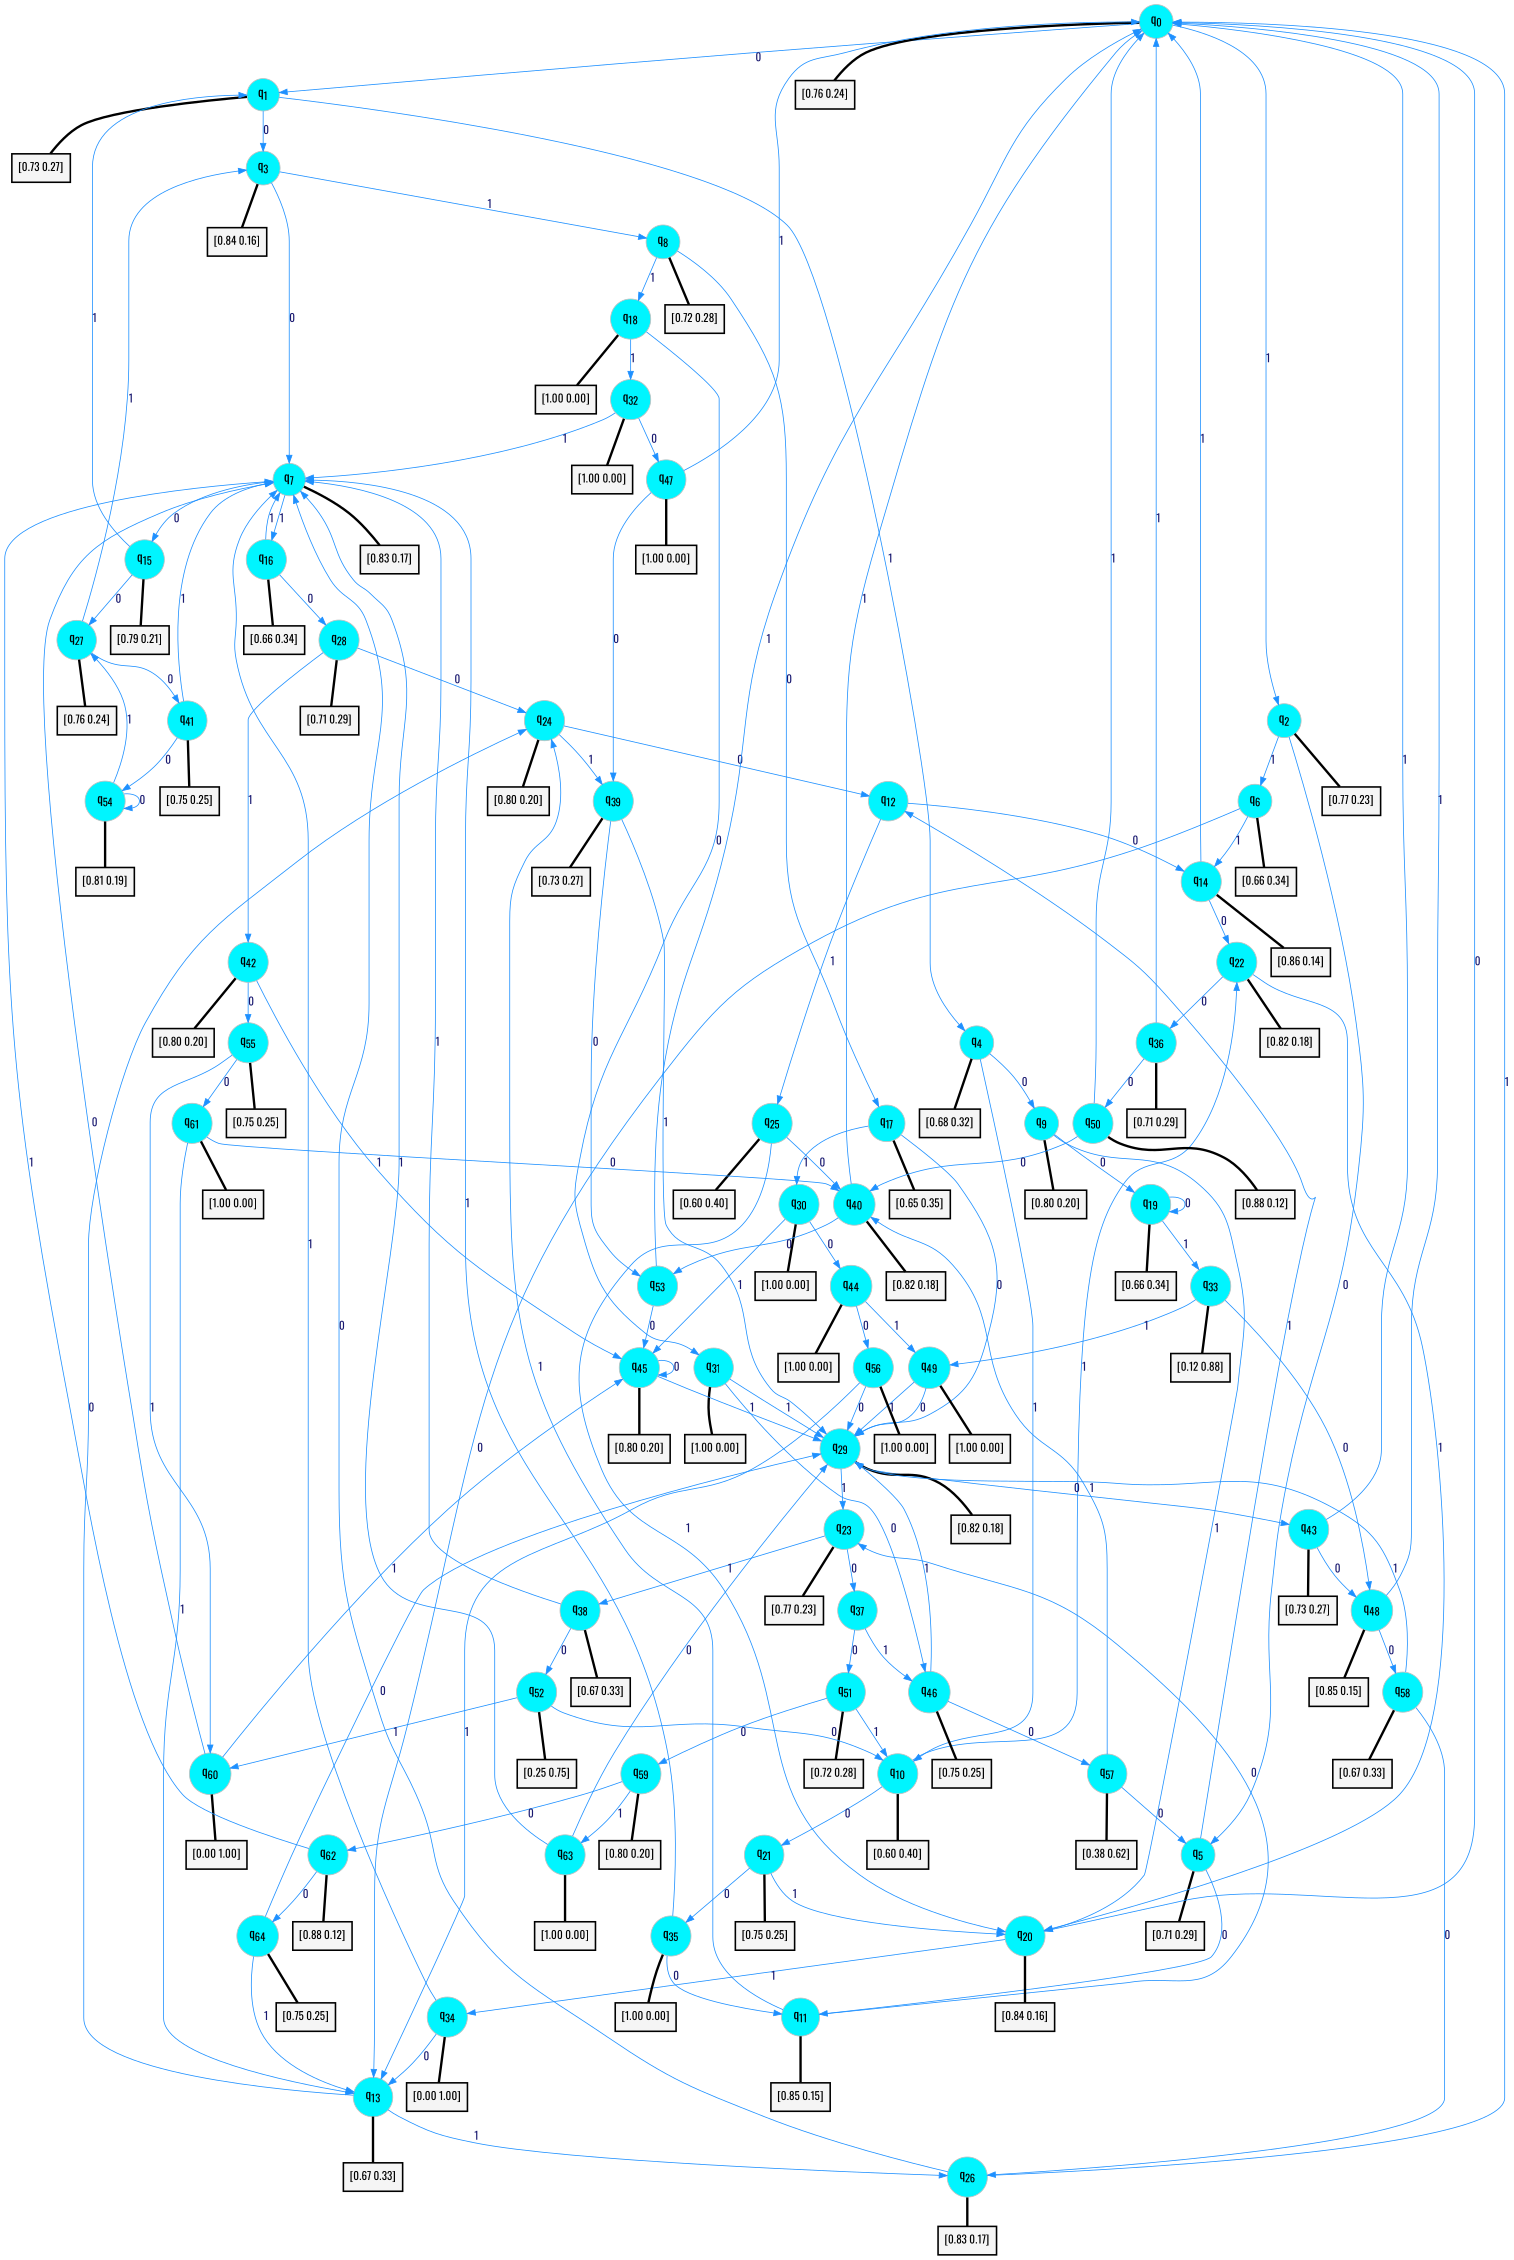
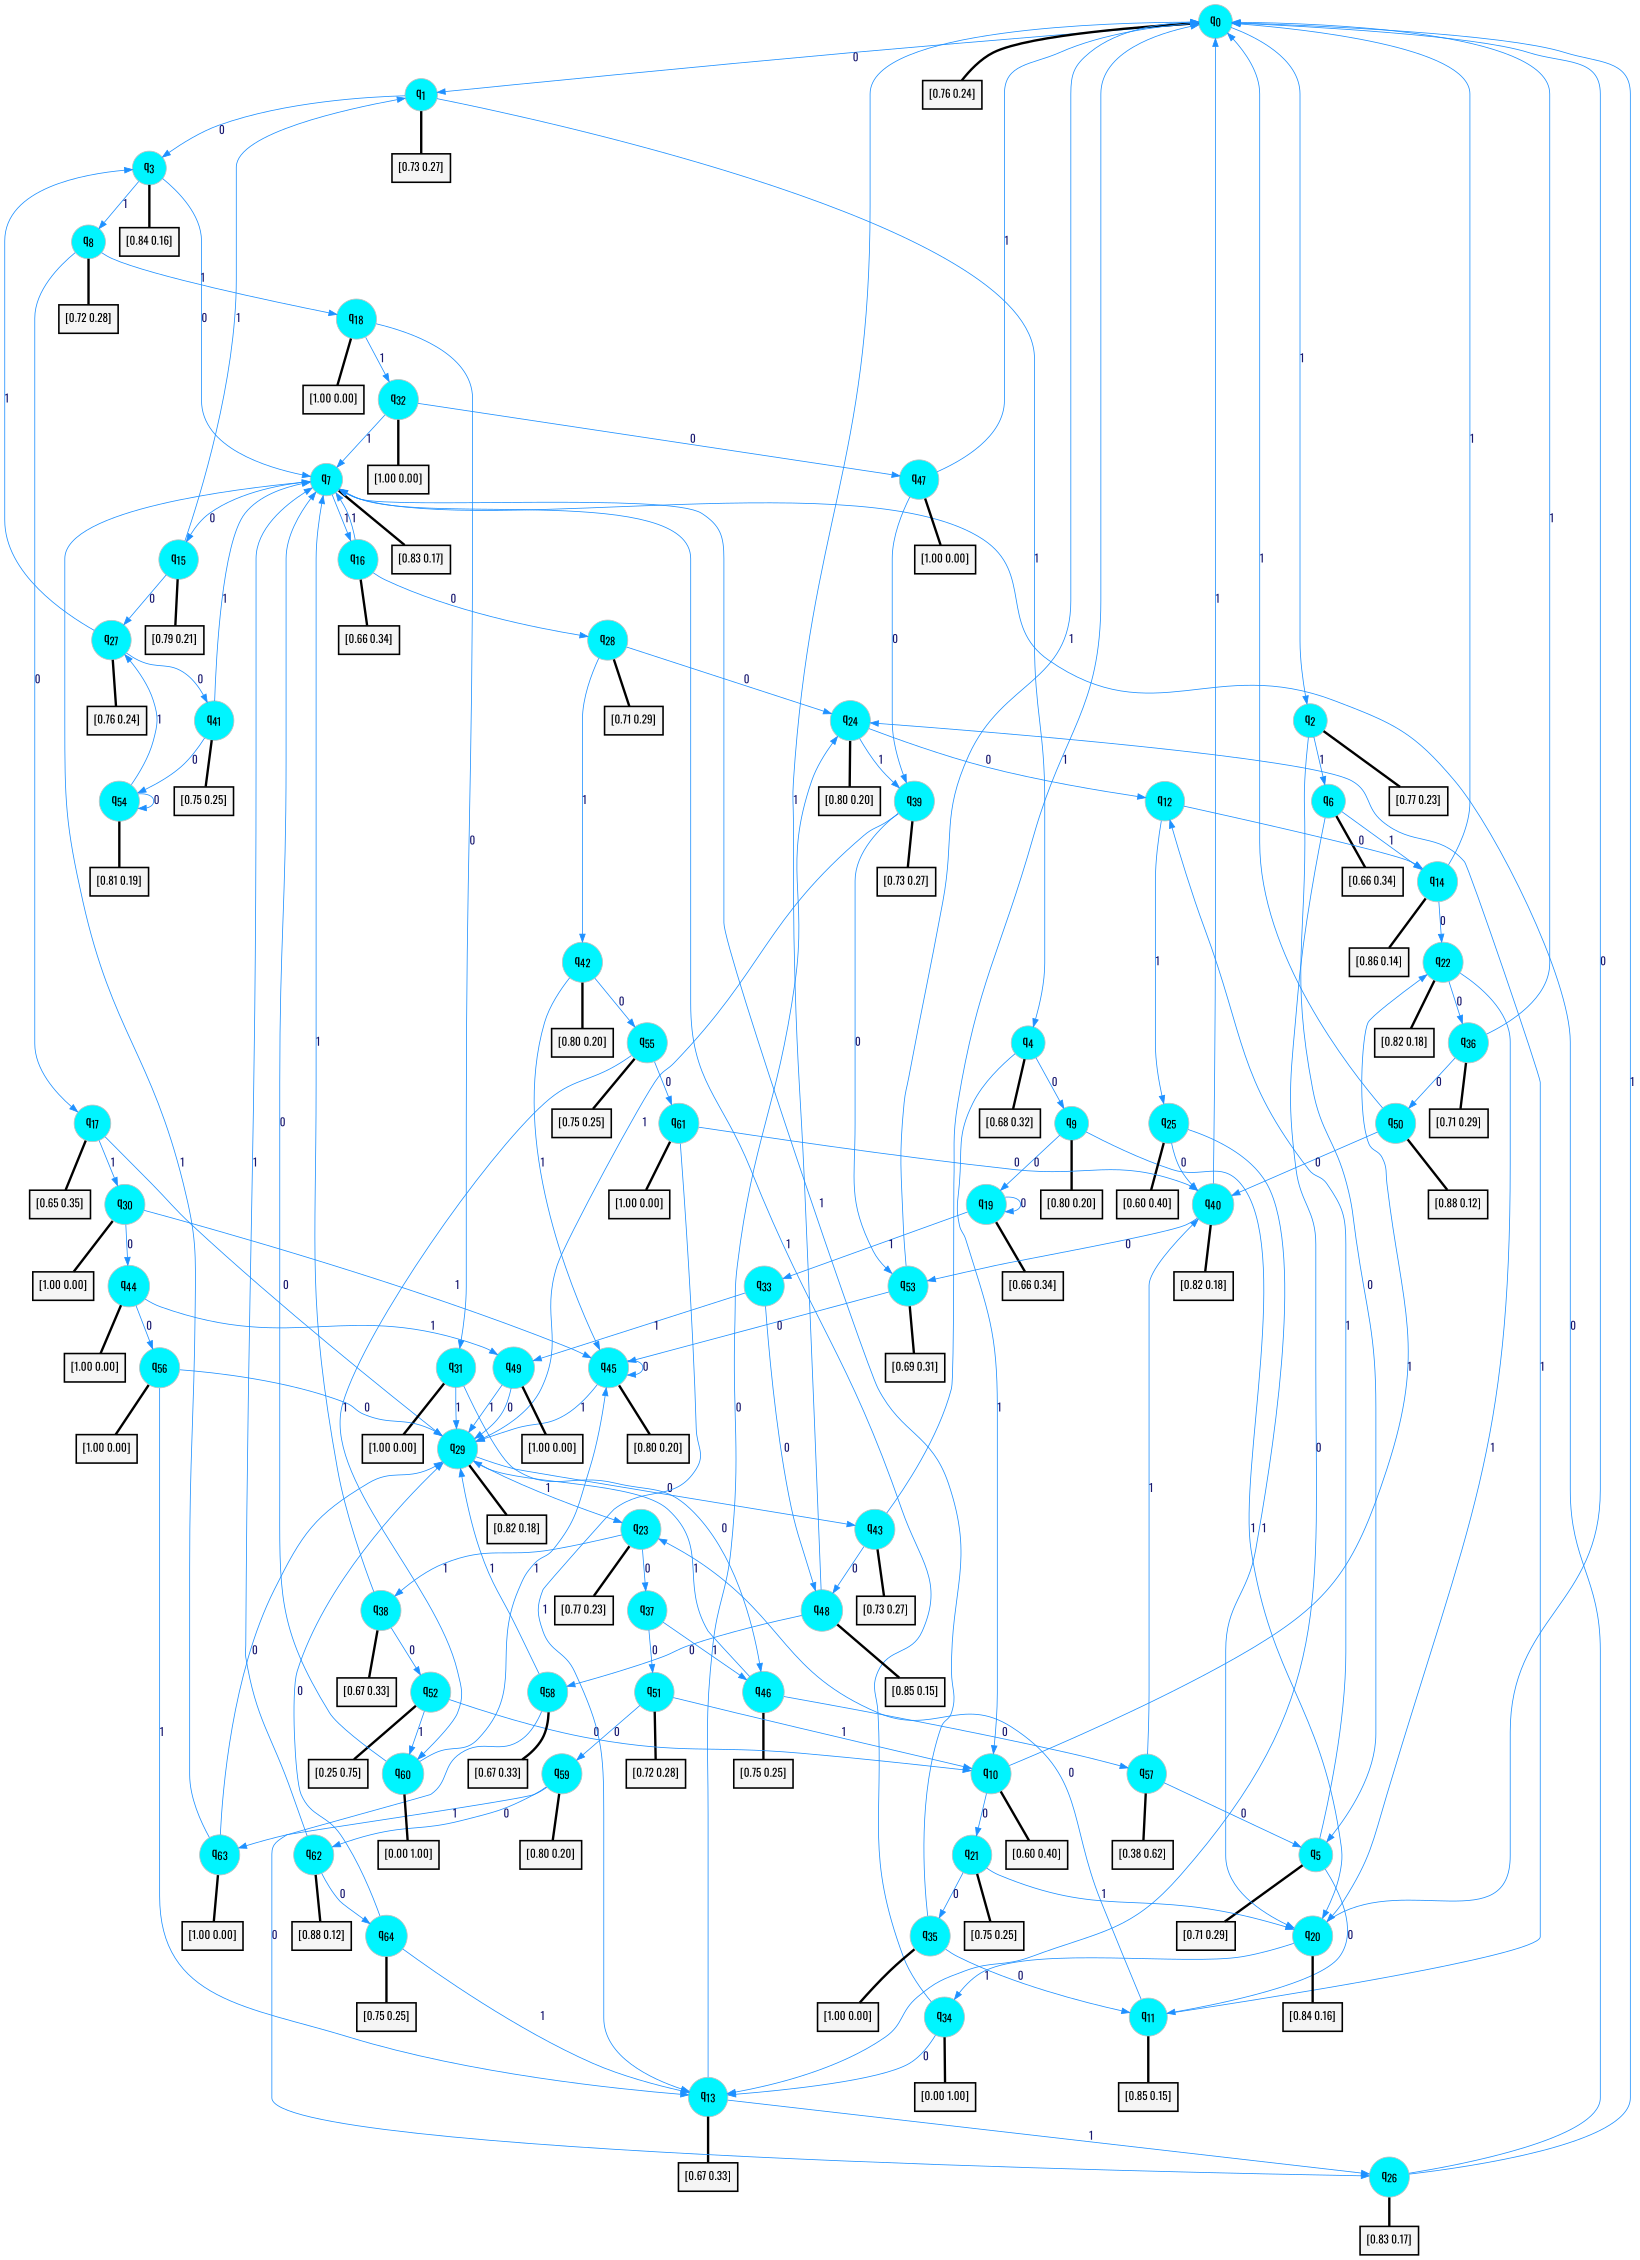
node "[0.69 0.31]": added
node "[0.12 0.88]": removed
